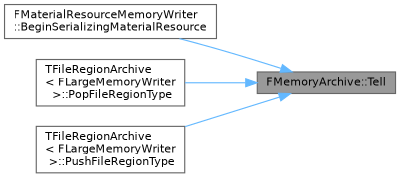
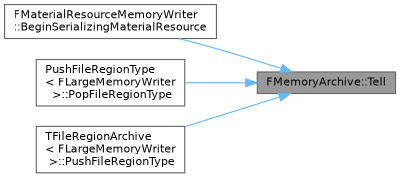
node "TFileRegionArchive < FLargeMemoryWriter >::PopFileRegionType": label "TFileRegionArchive < FLargeMemoryWriter >::PopFileRegionType" -> "PushFileRegionType < FLargeMemoryWriter >::PopFileRegionType"
